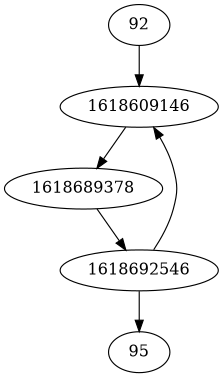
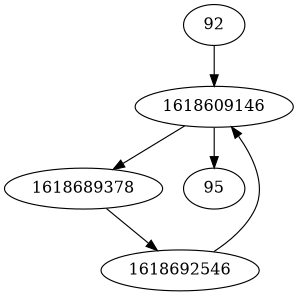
edge "1618692546" -> "95": now "1618609146" -> "95"
